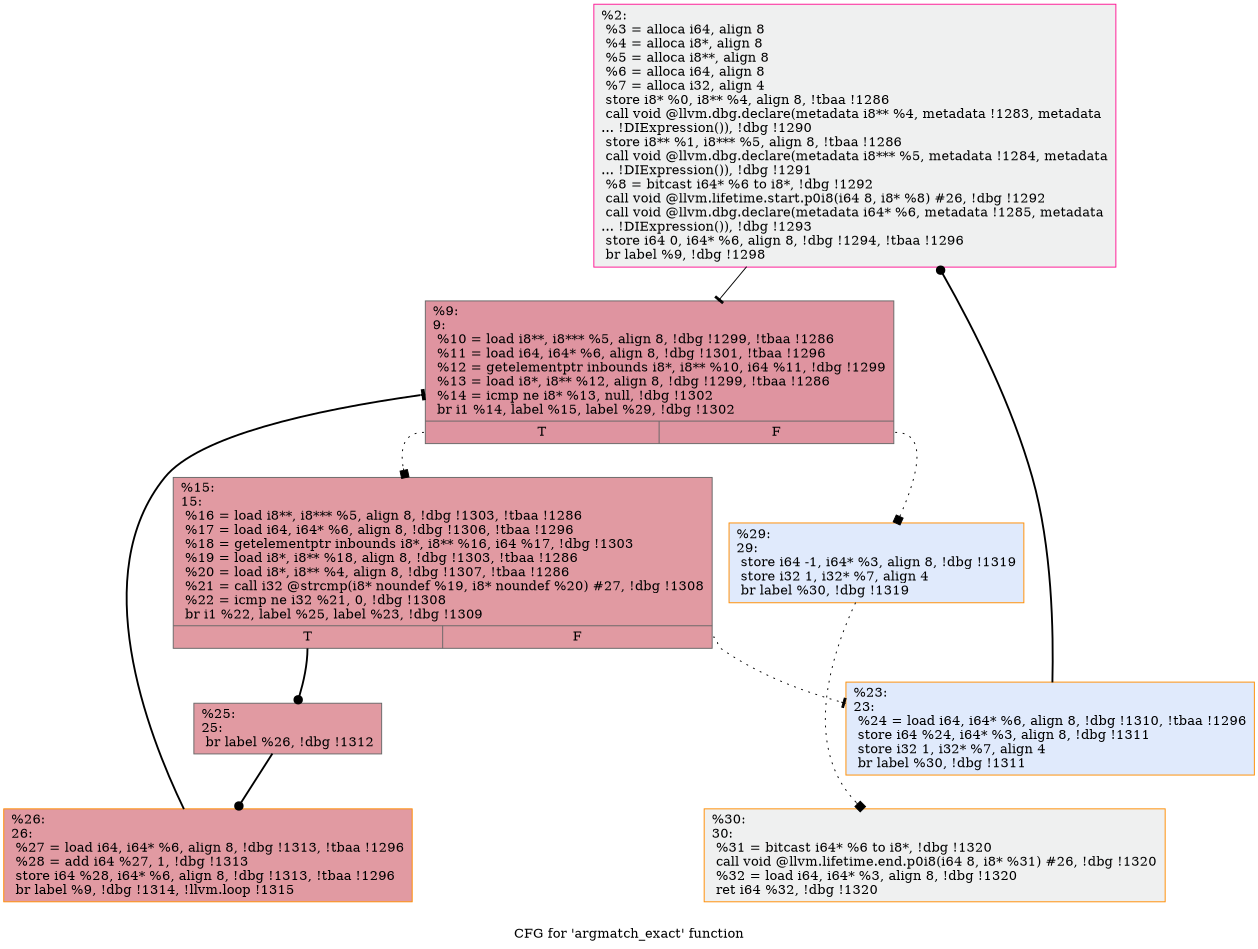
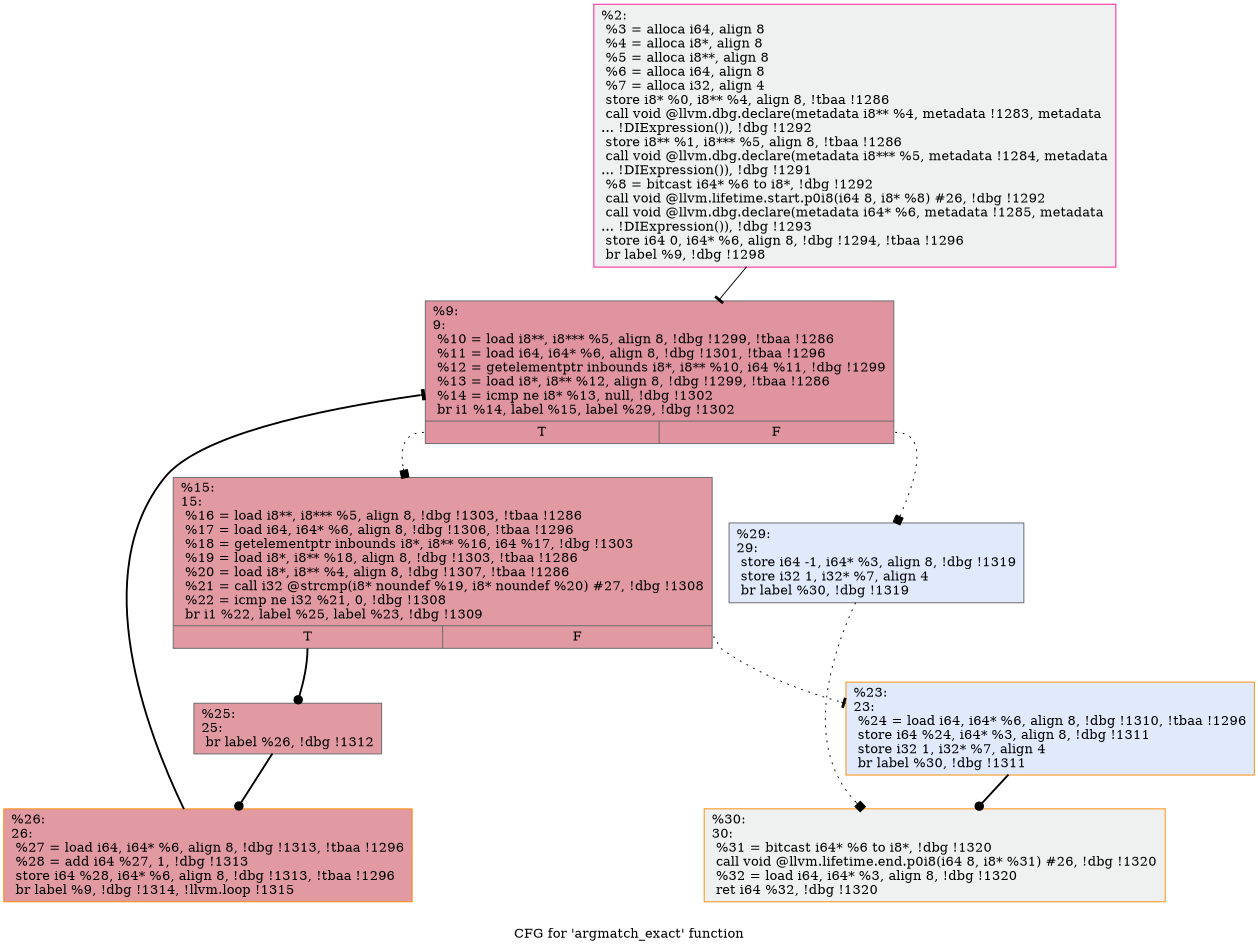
node "%2:": text "... !DIExpression()), !dbg !1290" -> "... !DIExpression()), !dbg !1292"
edge "%23:" -> "%2:": now "%23:" -> "%30:"
node "%29:": color darkorange -> gray40
